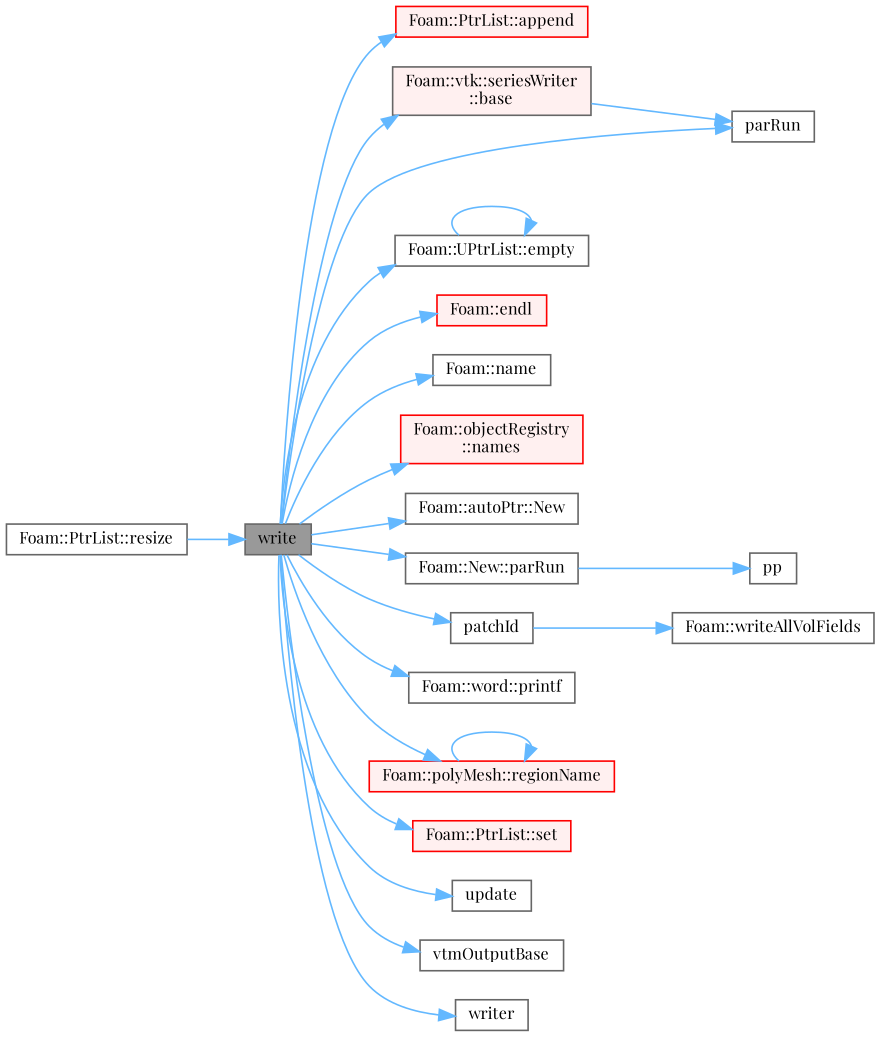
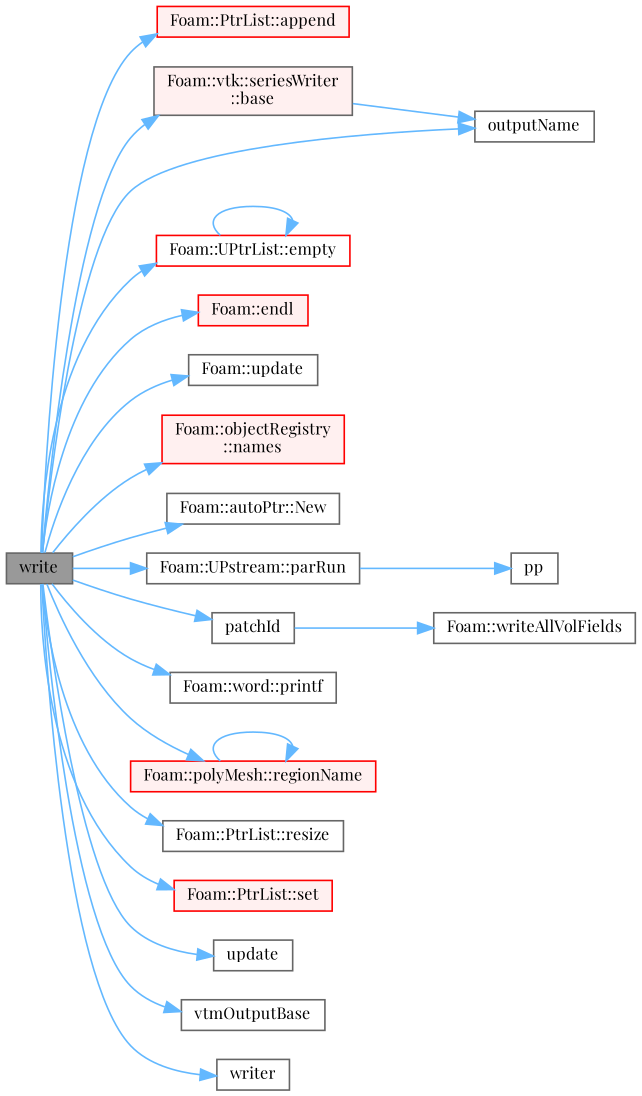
node "parRun": label "parRun" -> "outputName"
node "Foam::UPtrList::empty": color grey40 -> red
node "Foam::name": label "Foam::name" -> "Foam::update"
edge "Foam::PtrList::resize" -> "write": reversed
node "Foam::New::parRun": label "Foam::New::parRun" -> "Foam::UPstream::parRun"
